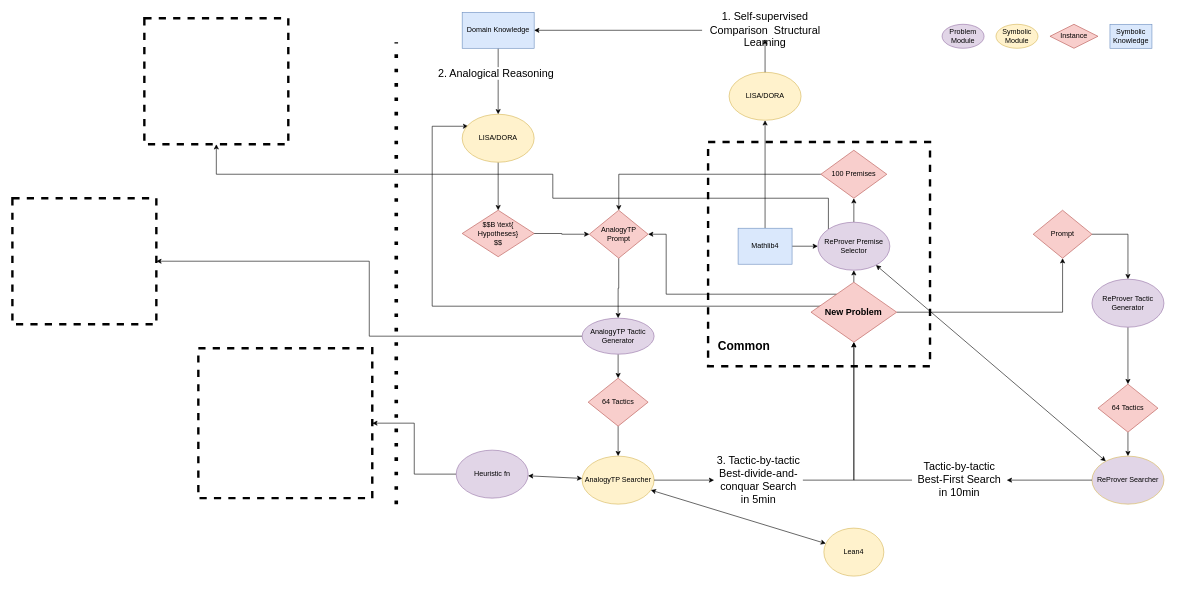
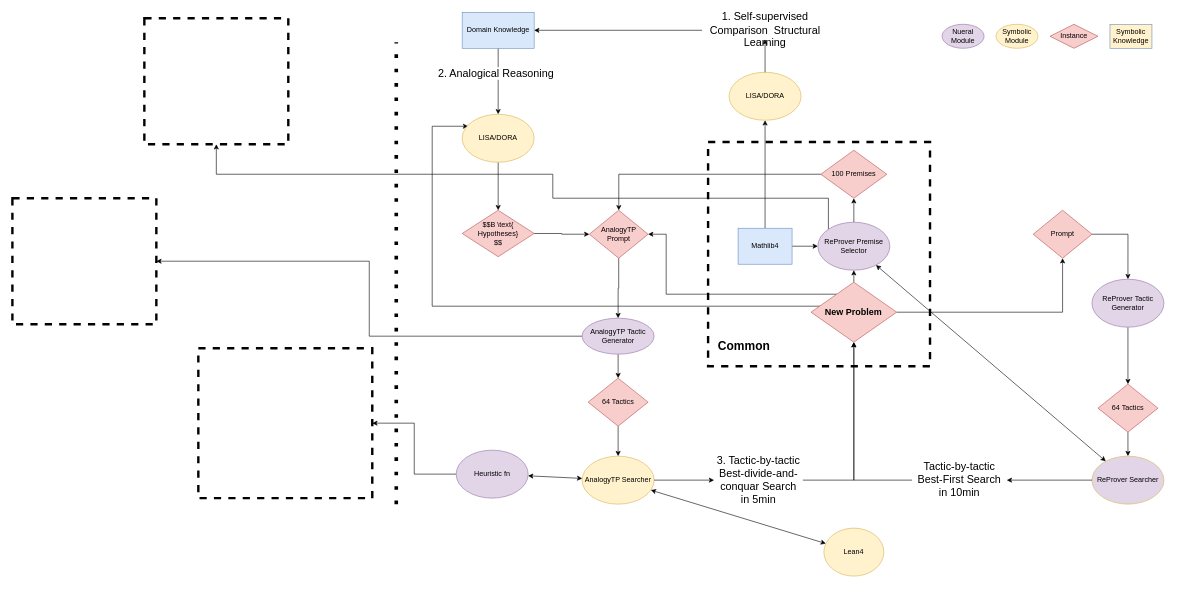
node "Problem Module": label "Problem Module" -> "Nueral Module"
node "Symbolic Knowledge": fillcolor #dae8fc -> #fff2cc
